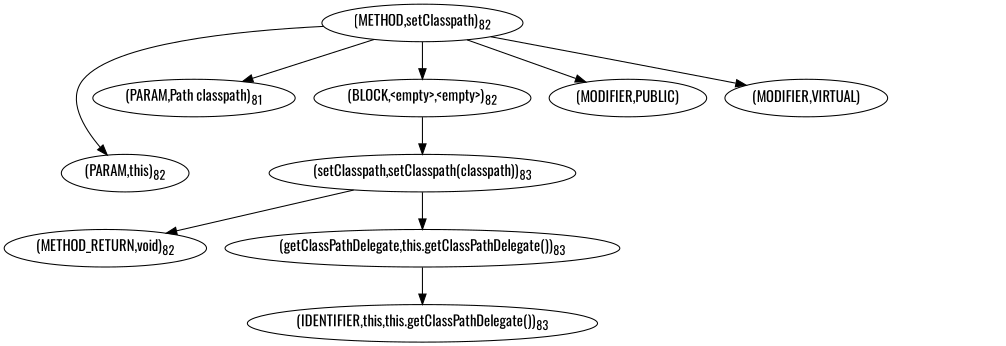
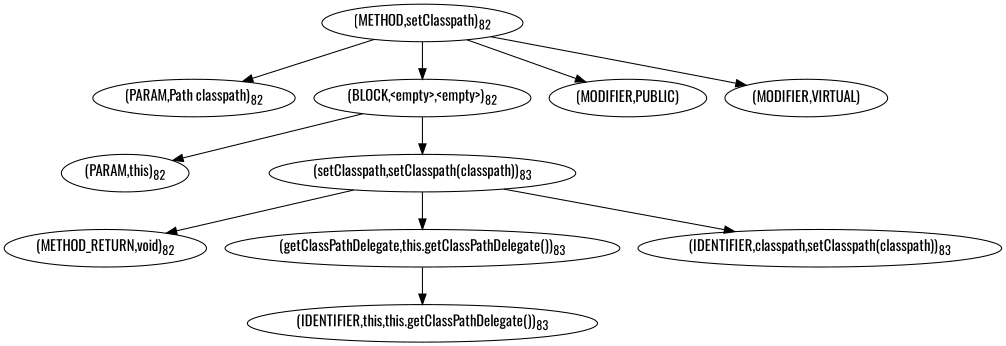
edge "(METHOD,setClasspath)" -> "(PARAM,this)": now "(BLOCK,<empty>,<empty>)" -> "(PARAM,this)"
node "(PARAM,Path classpath)": text "81" -> "82"
node "(IDENTIFIER,classpath,setClasspath(classpath))": added
